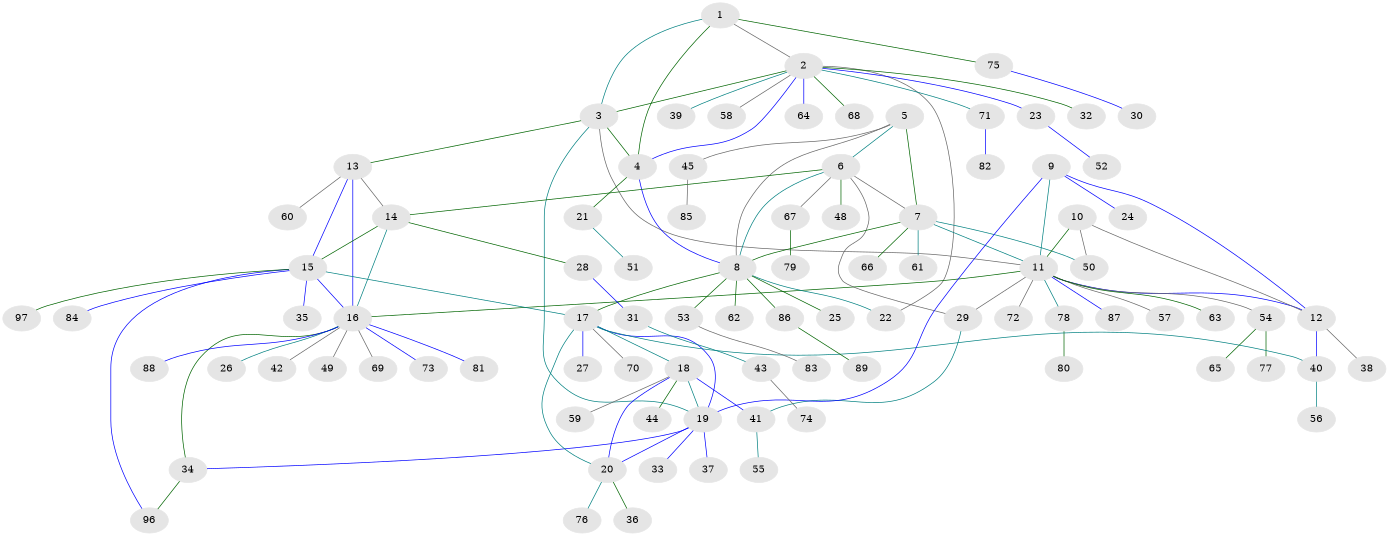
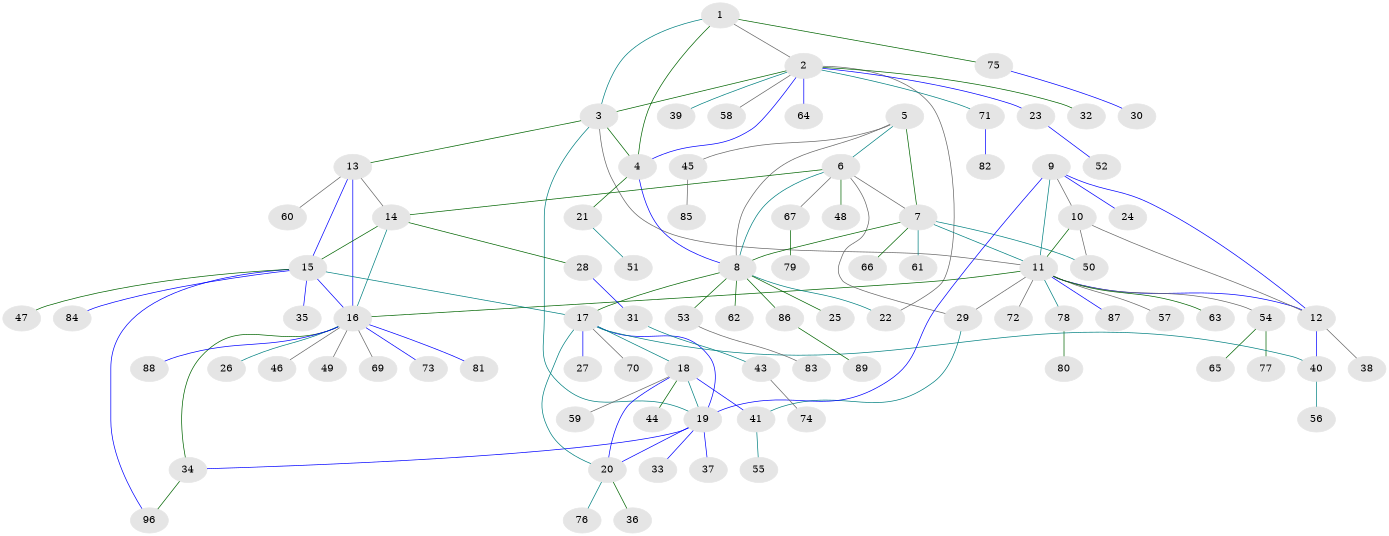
node "68": removed
edge "9" -- "10": added
node "97": label "97" -> "47"
node "42": label "42" -> "46"
